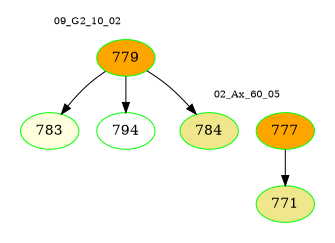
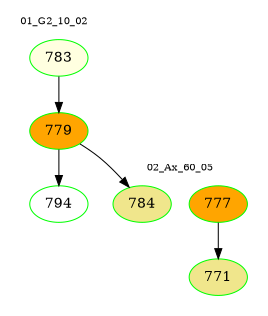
cluster "09_G2_10_02": label "09_G2_10_02" -> "01_G2_10_02"
edge "779" -> "783": reversed
